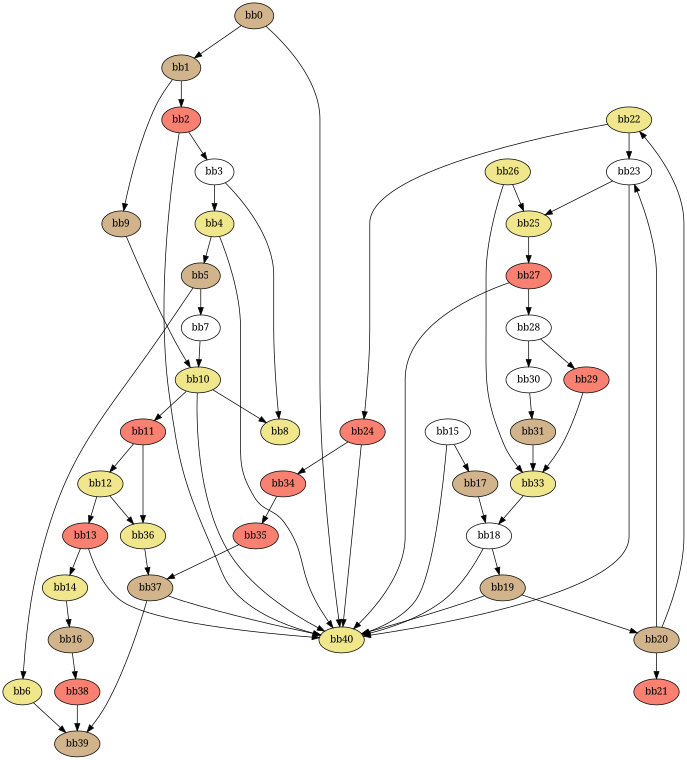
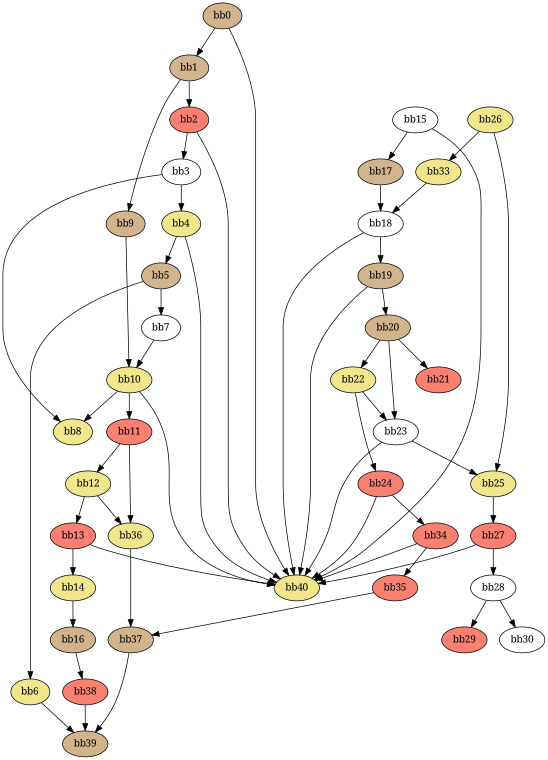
edge "bb29" -> "bb33": removed
node "bb31": removed
edge "bb37" -> "bb40": now "bb34" -> "bb40"
